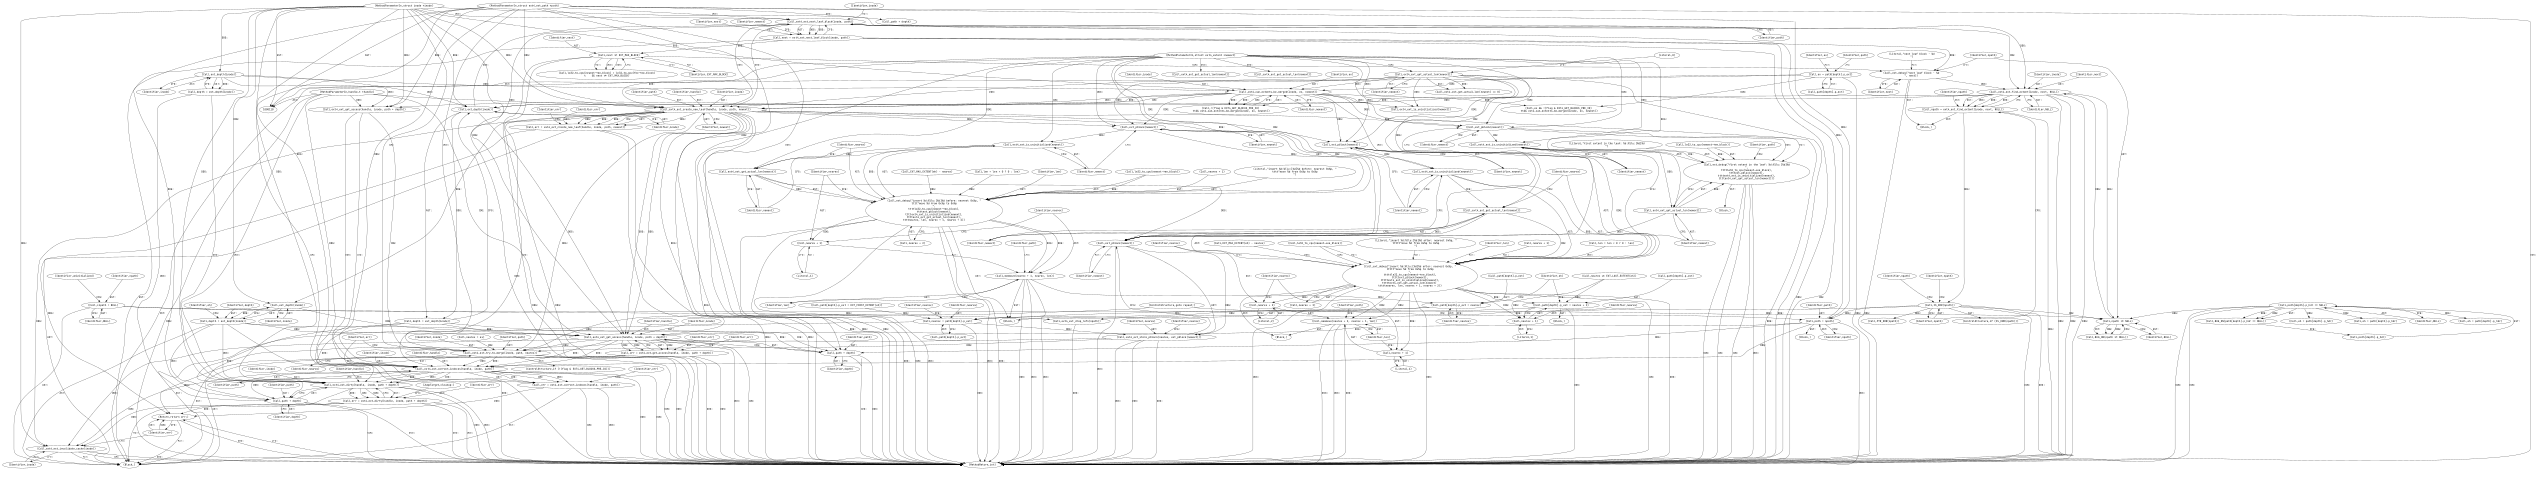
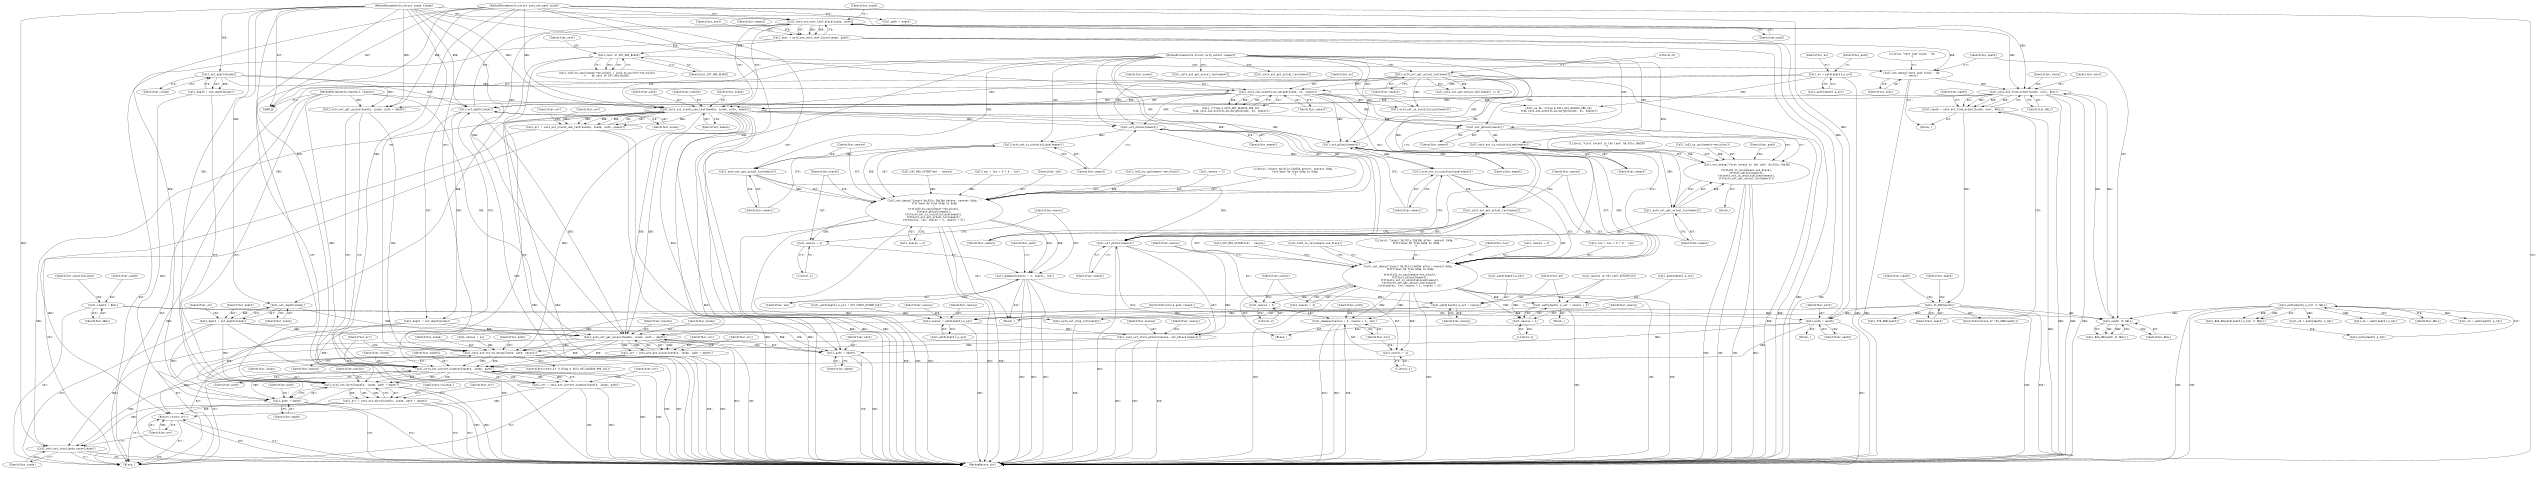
edge "(Call,err = ext4_ext_correct_indexes(handle, inode, path))" -> "(Call,ext4_ext_correct_indexes(handle, inode, path))": added, label "CFG:"
